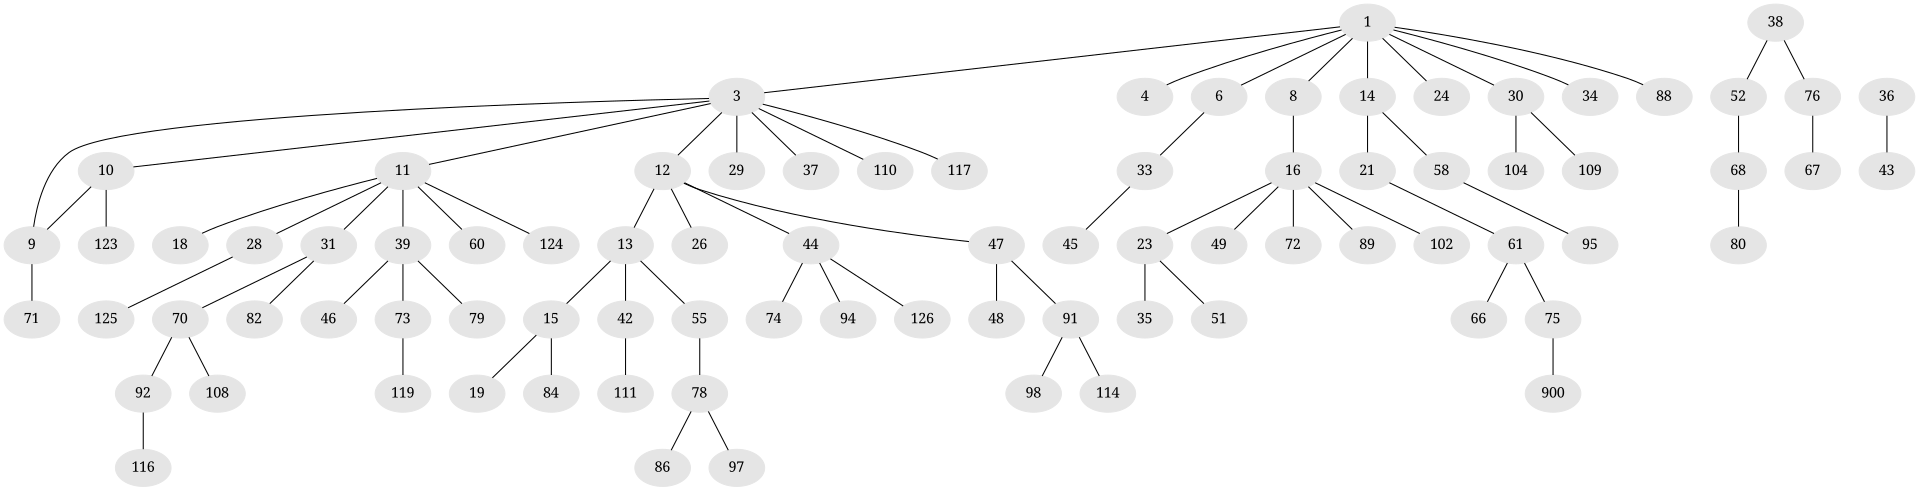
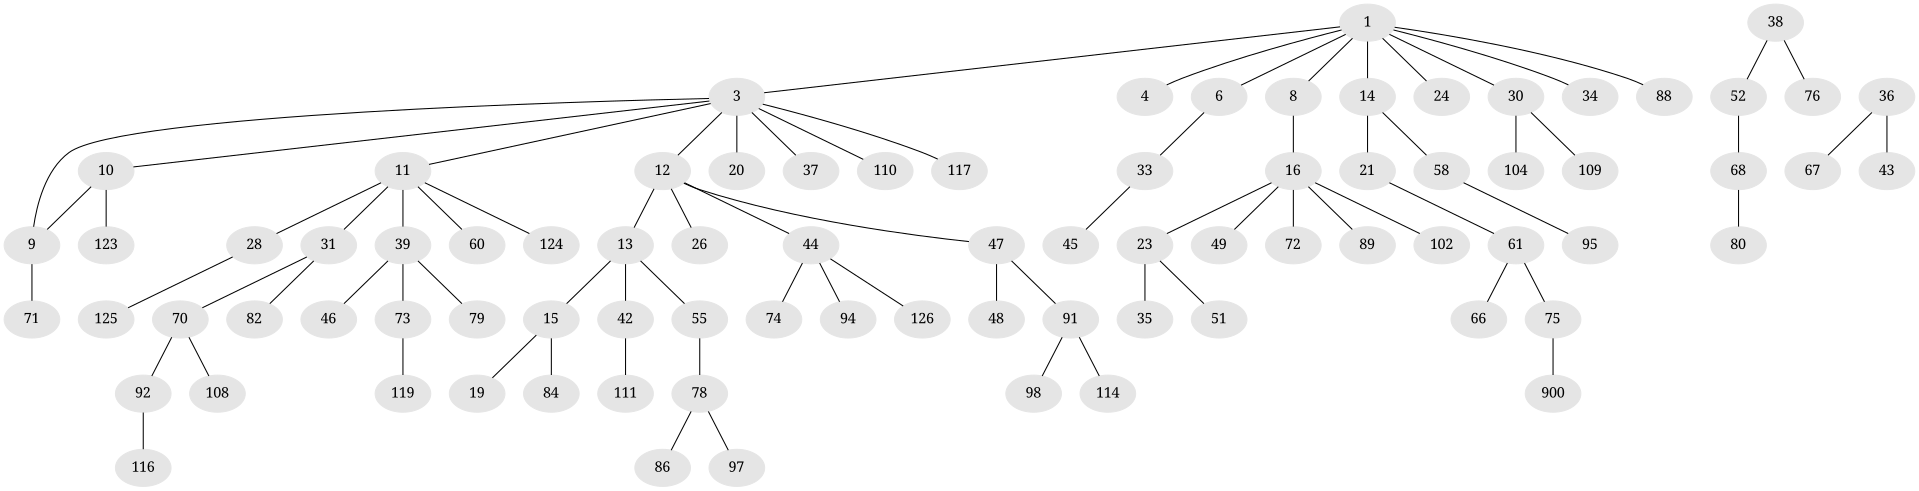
edge "76" -- "67": now "36" -- "67"
node "29": label "29" -> "20"
node "18": removed
